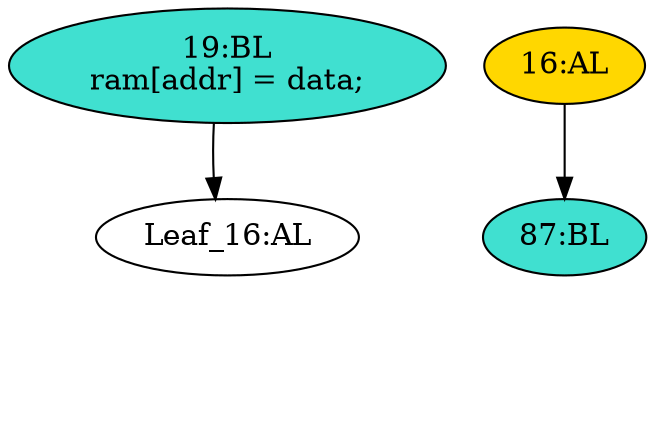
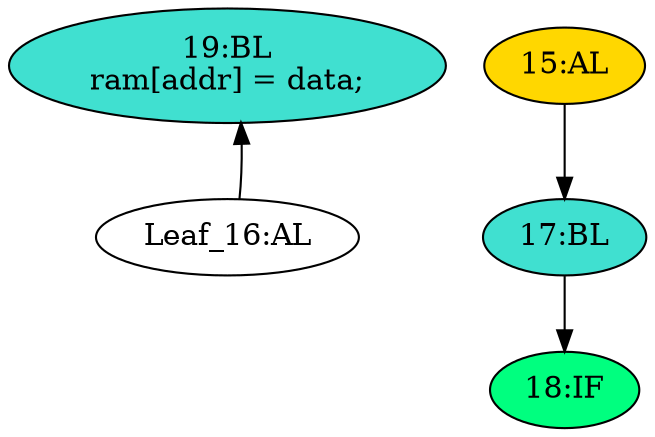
node "16:AL": label "16:AL" -> "15:AL"
edge "19:BL ram[addr] = data;" -> "Leaf_16:AL": reversed
node "87:BL": label "87:BL" -> "17:BL"
node "18:IF": added
